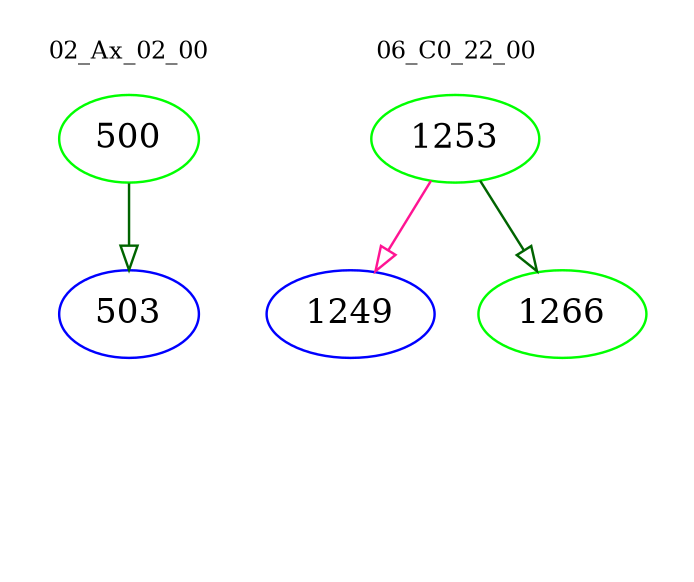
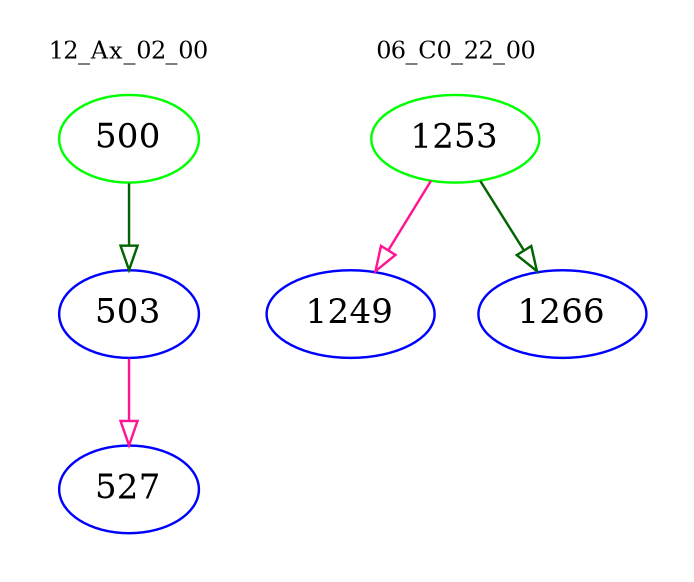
cluster "02_Ax_02_00": label "02_Ax_02_00" -> "12_Ax_02_00"
node "1266": color green -> blue
node "527": added
